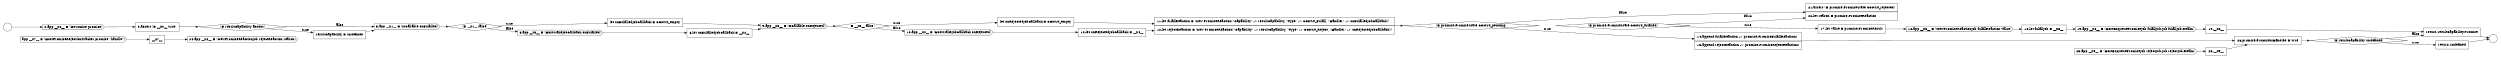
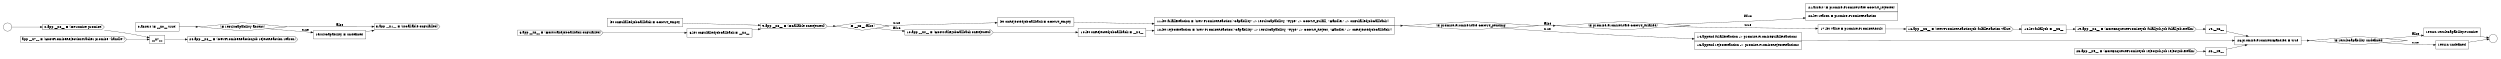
edge "(= promise.PromiseState CONST_pending)" -> "21:assert (= promise.PromiseState CONST_rejected)": now "(= promise.PromiseState CONST_pending)" -> "(= promise.PromiseState CONST_fulfilled)"
edge "0:app __x0__ = (IsPromise promise)" -> "0:assert (= __x0__ true)": now "0:app __x0__ = (IsPromise promise)" -> "__x7__"
node "(= __x1__ false)": removed
edge "19:__x6__" -> "return resultCapability.Promise": now "19:__x6__" -> "26:promise.PromiseIsHandled = true"
